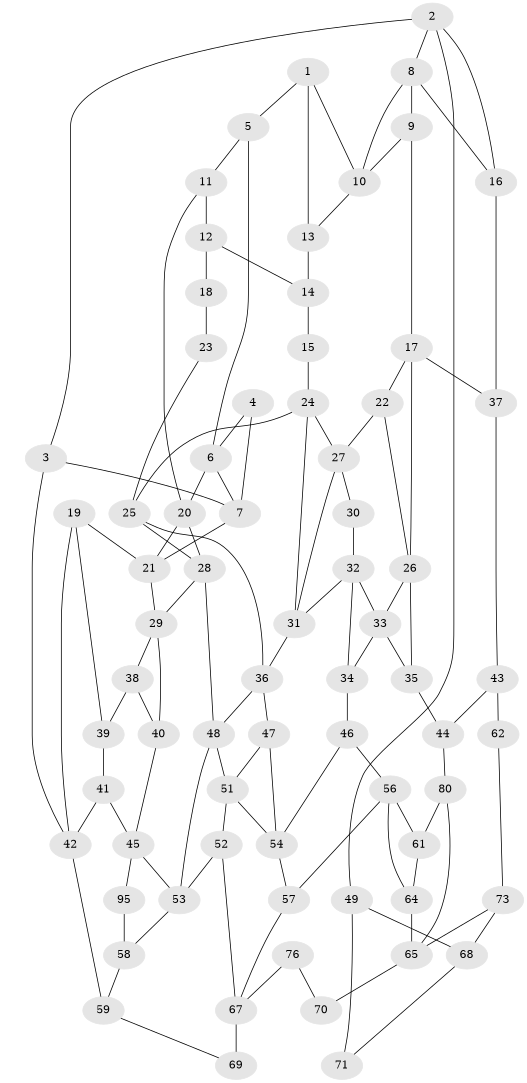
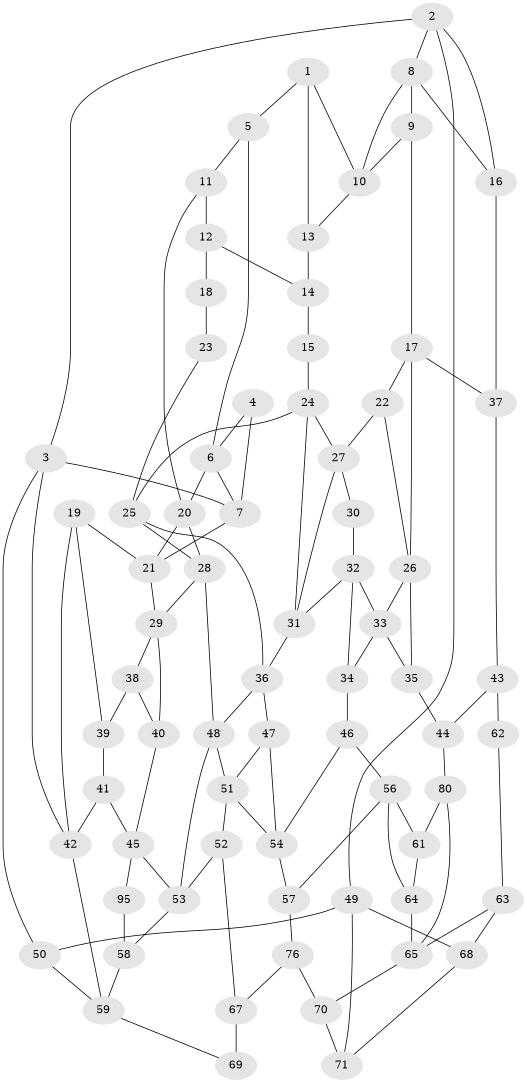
node "73": label "73" -> "63"
edge "57" -- "67": now "57" -- "76"
node "50": added
edge "70" -- "71": added
